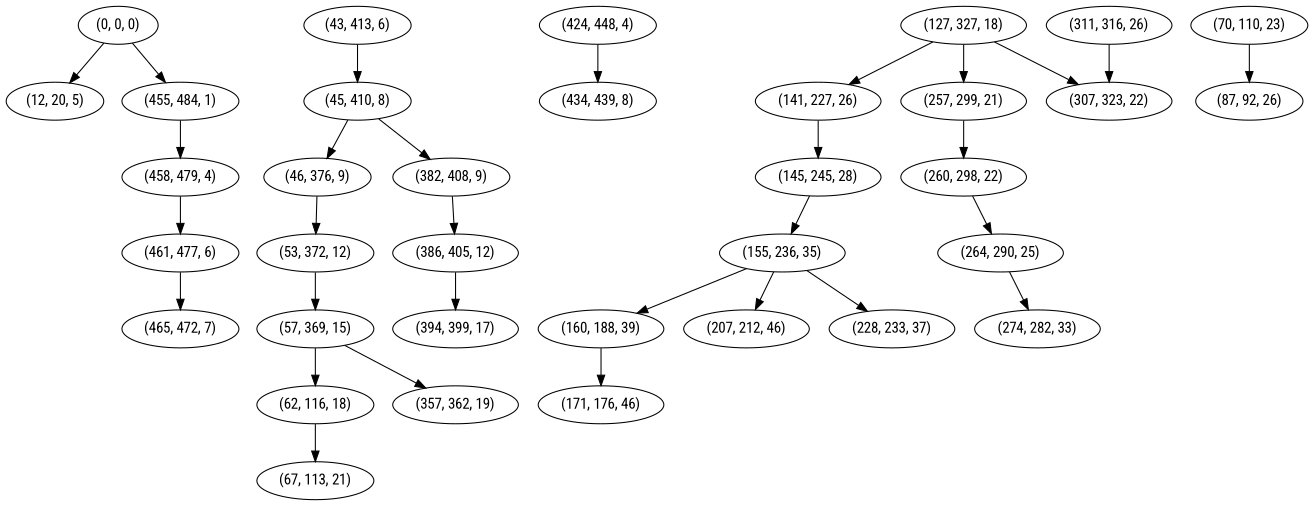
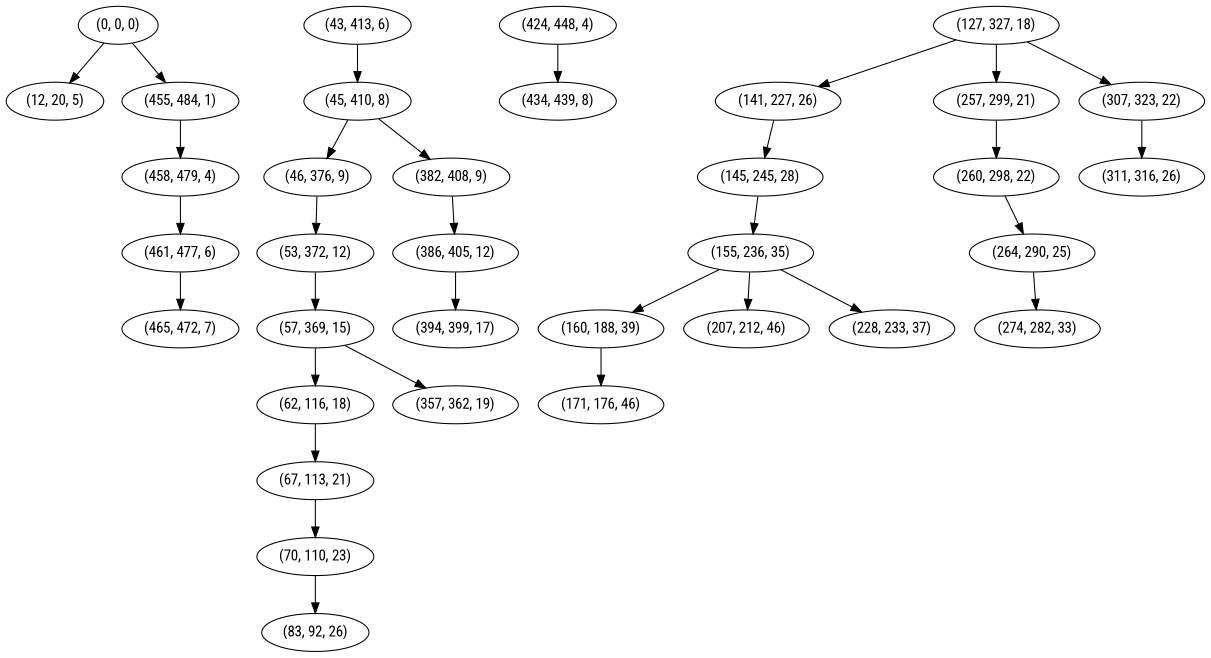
edge "(311, 316, 26)" -> "(307, 323, 22)": reversed
node "(87, 92, 26)": label "(87, 92, 26)" -> "(83, 92, 26)"
edge "(67, 113, 21)" -> "(70, 110, 23)": added
